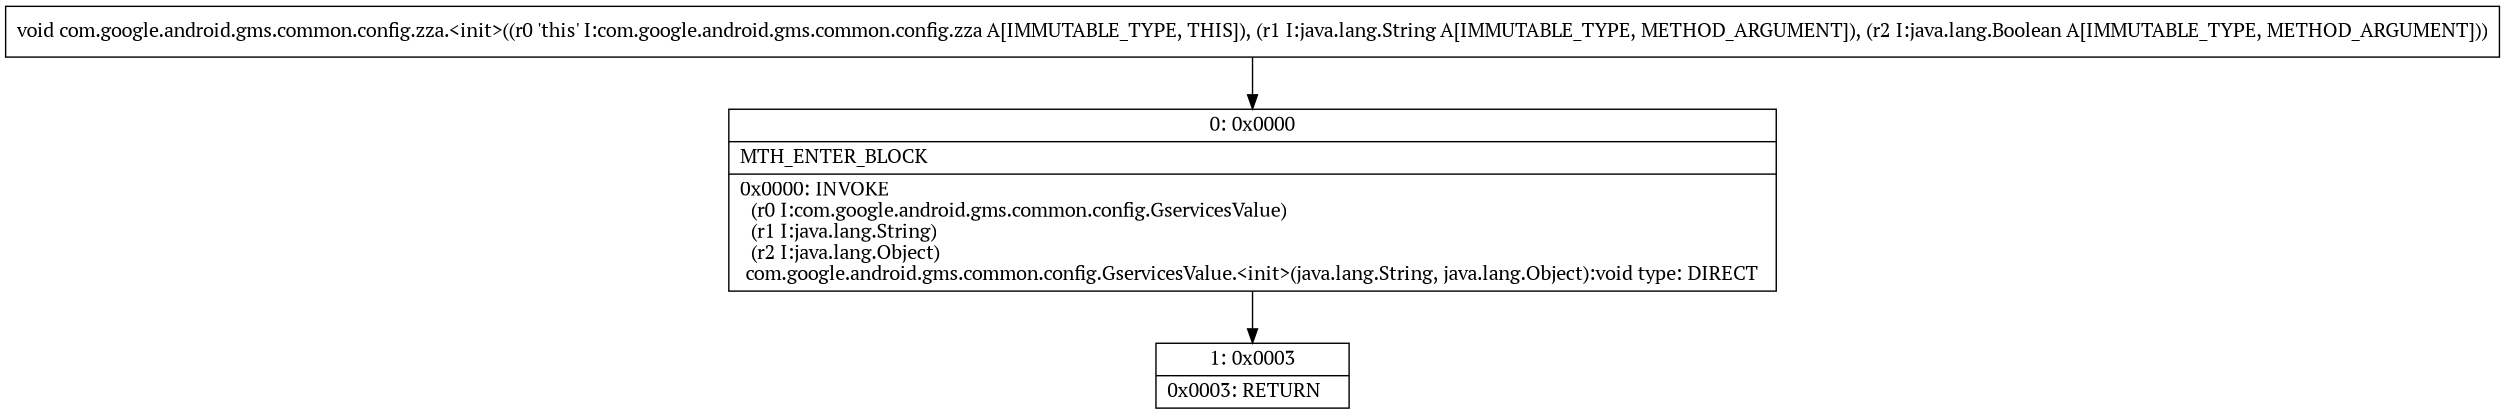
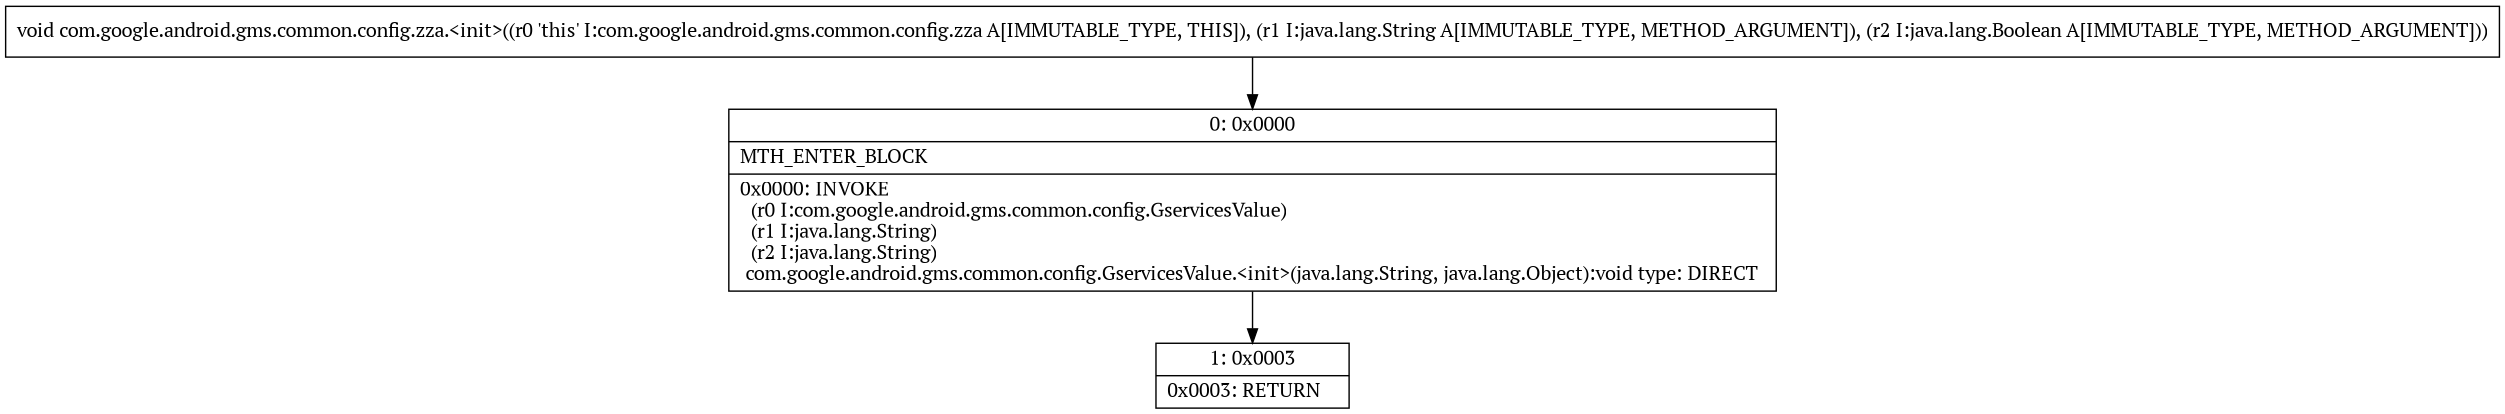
node "0: 0x0000": text "(r2 I:java.lang.Object)" -> "(r2 I:java.lang.String)"
